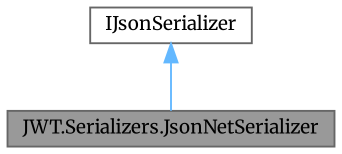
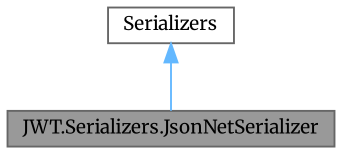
node "IJsonSerializer": label "IJsonSerializer" -> "Serializers"
